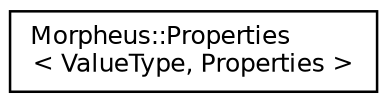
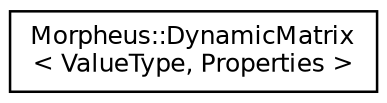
node "Morpheus::Properties < ValueType, Properties >": label "Morpheus::Properties < ValueType, Properties >" -> "Morpheus::DynamicMatrix < ValueType, Properties >"
